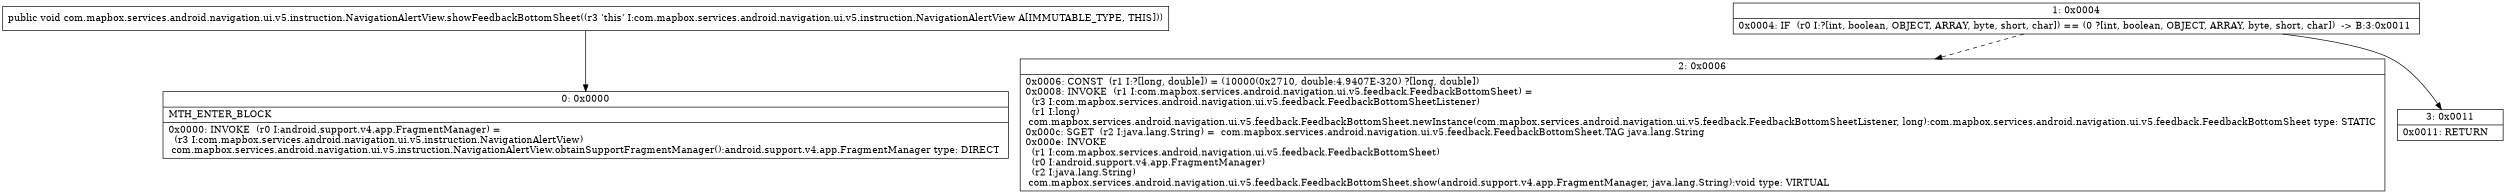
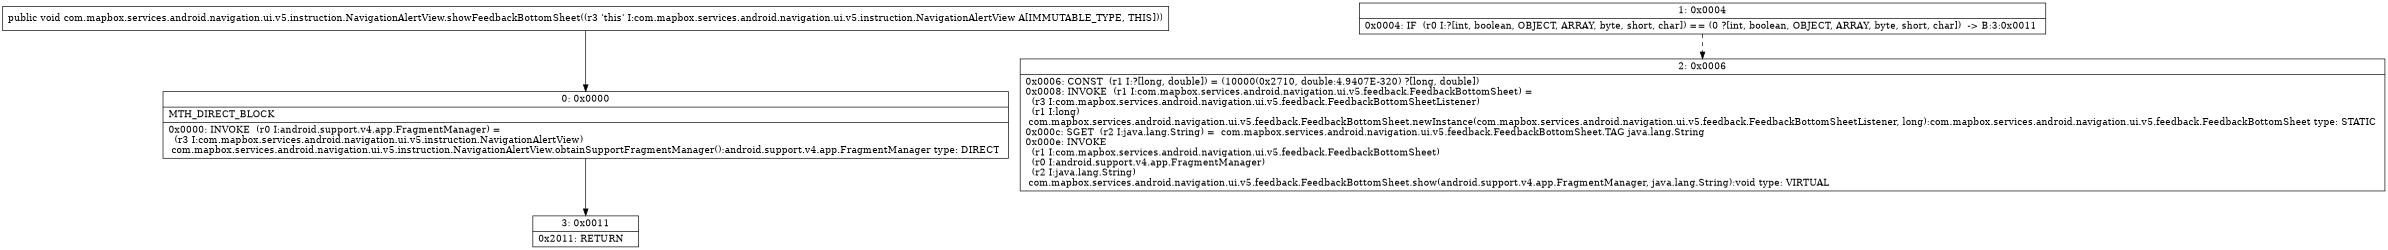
edge "1: 0x0004" -> "3: 0x0011": now "0: 0x0000" -> "3: 0x0011"
node "0: 0x0000": text "MTH_ENTER_BLOCK" -> "MTH_DIRECT_BLOCK"
node "3: 0x0011": text "0x0011: RETURN" -> "0x2011: RETURN"
